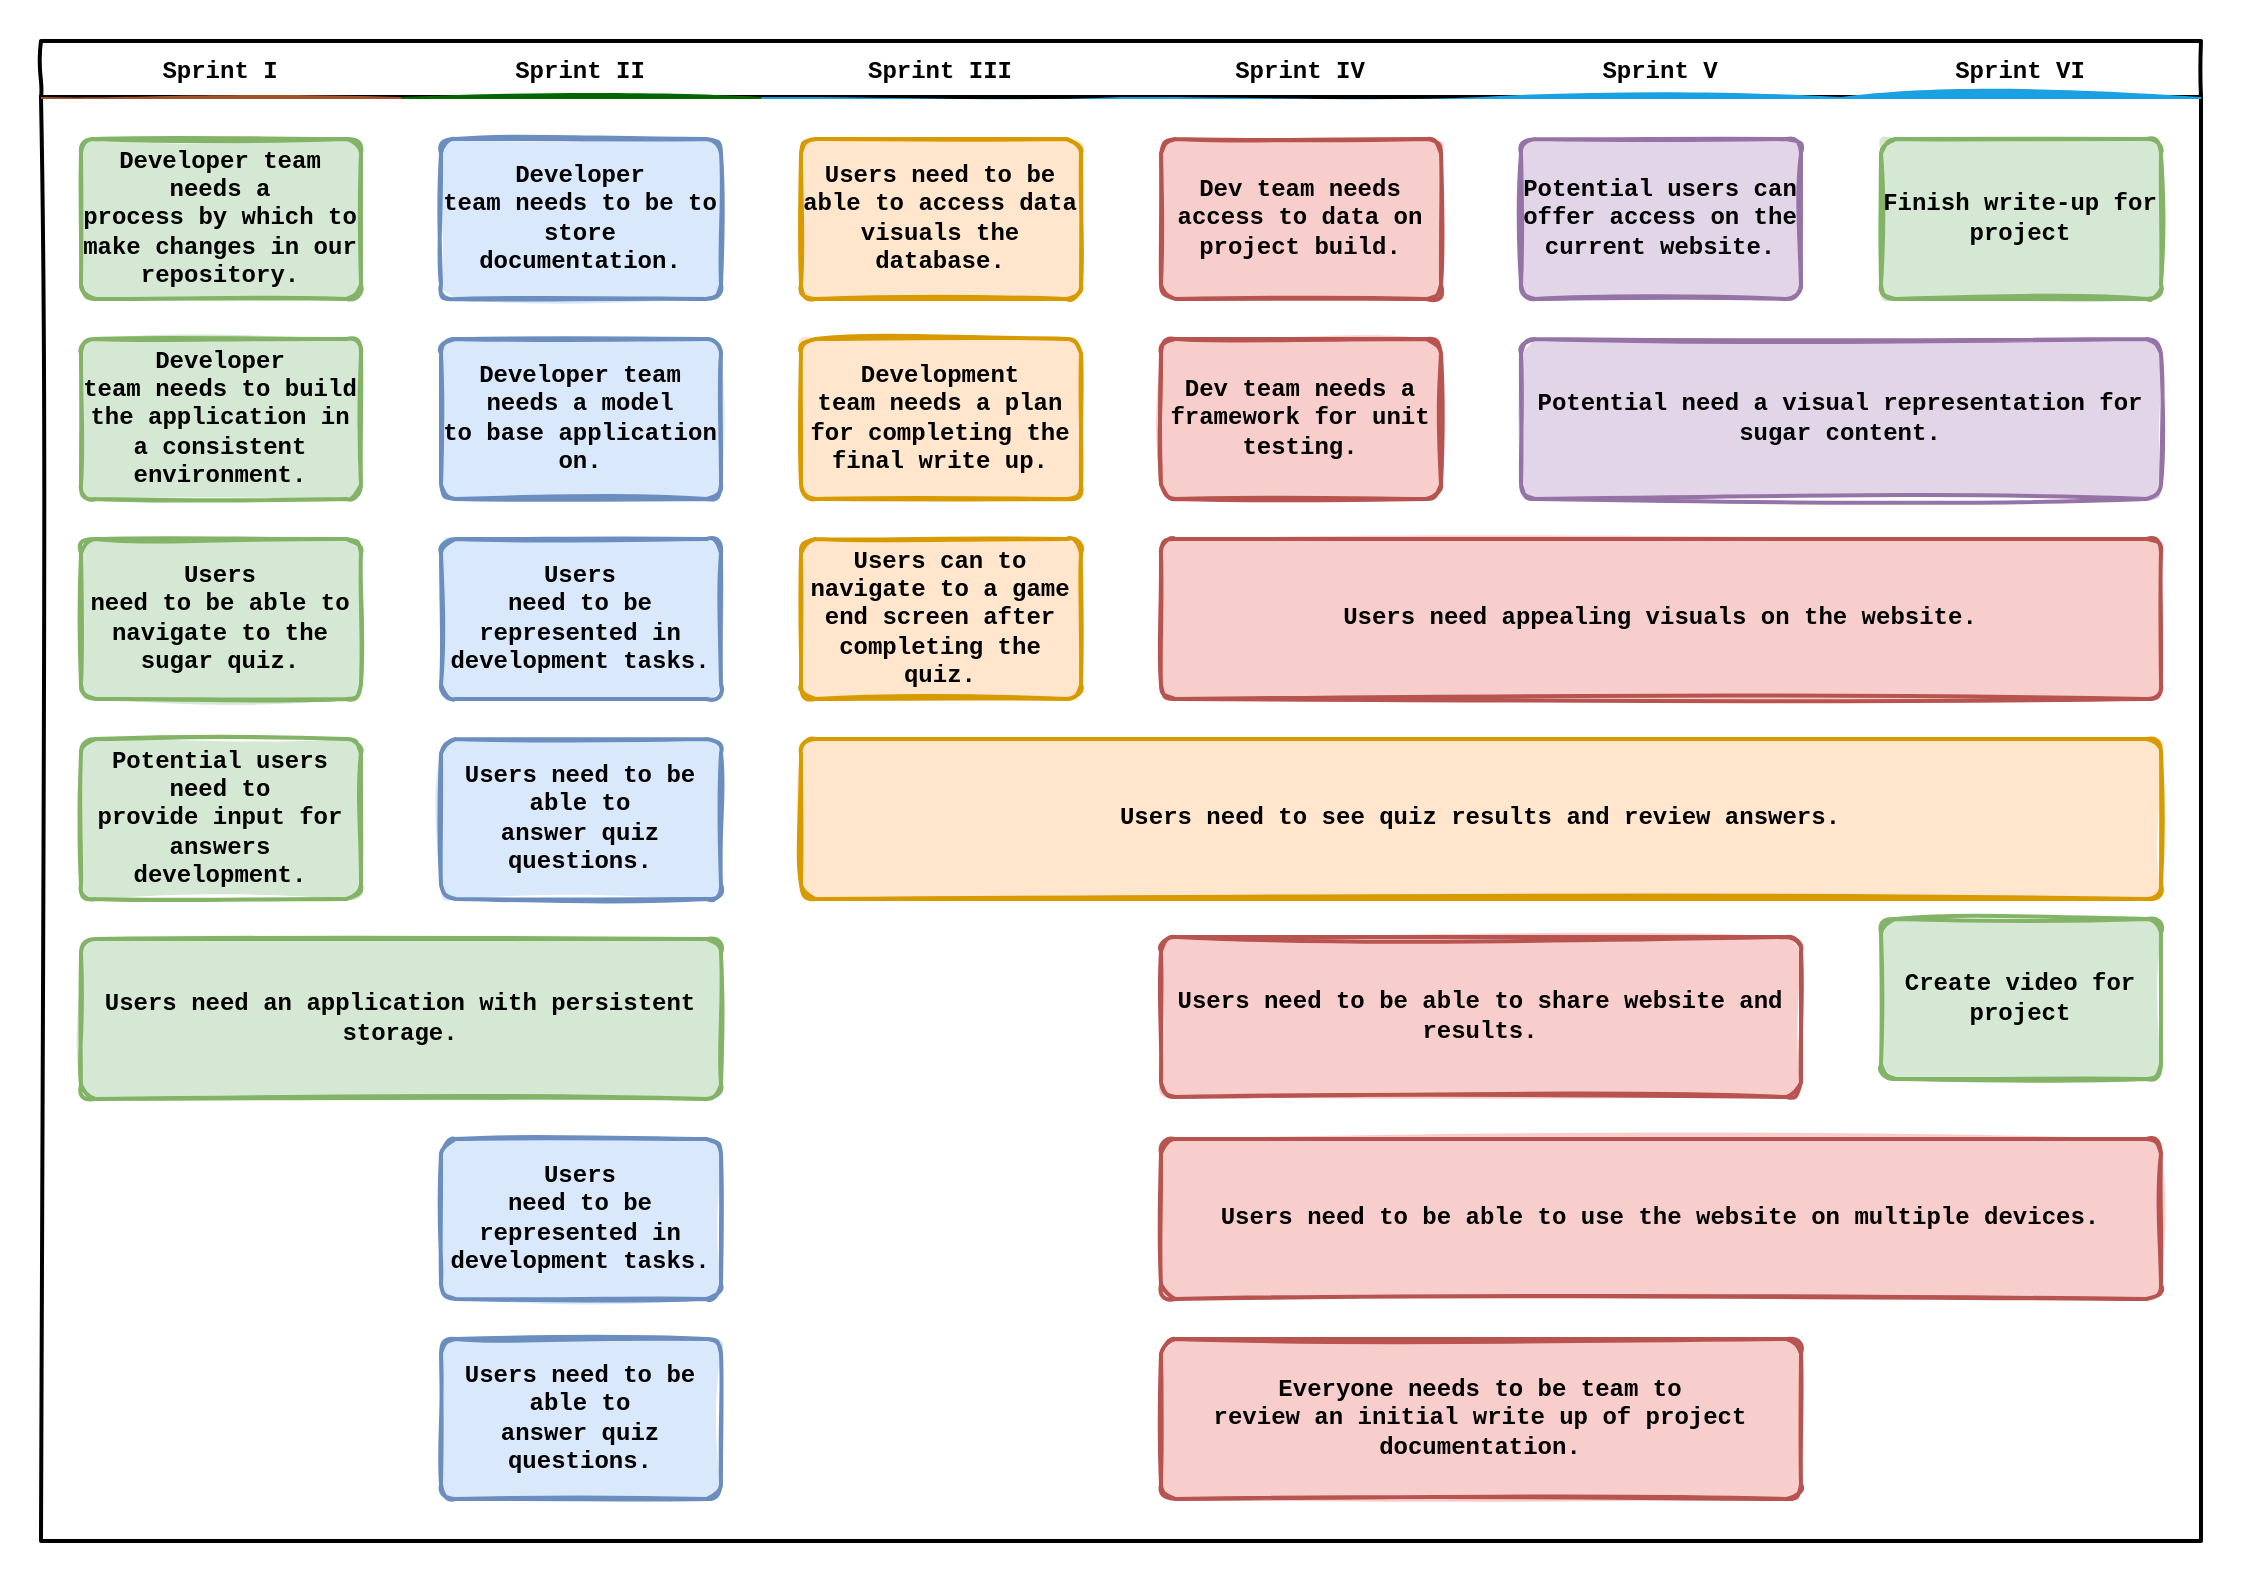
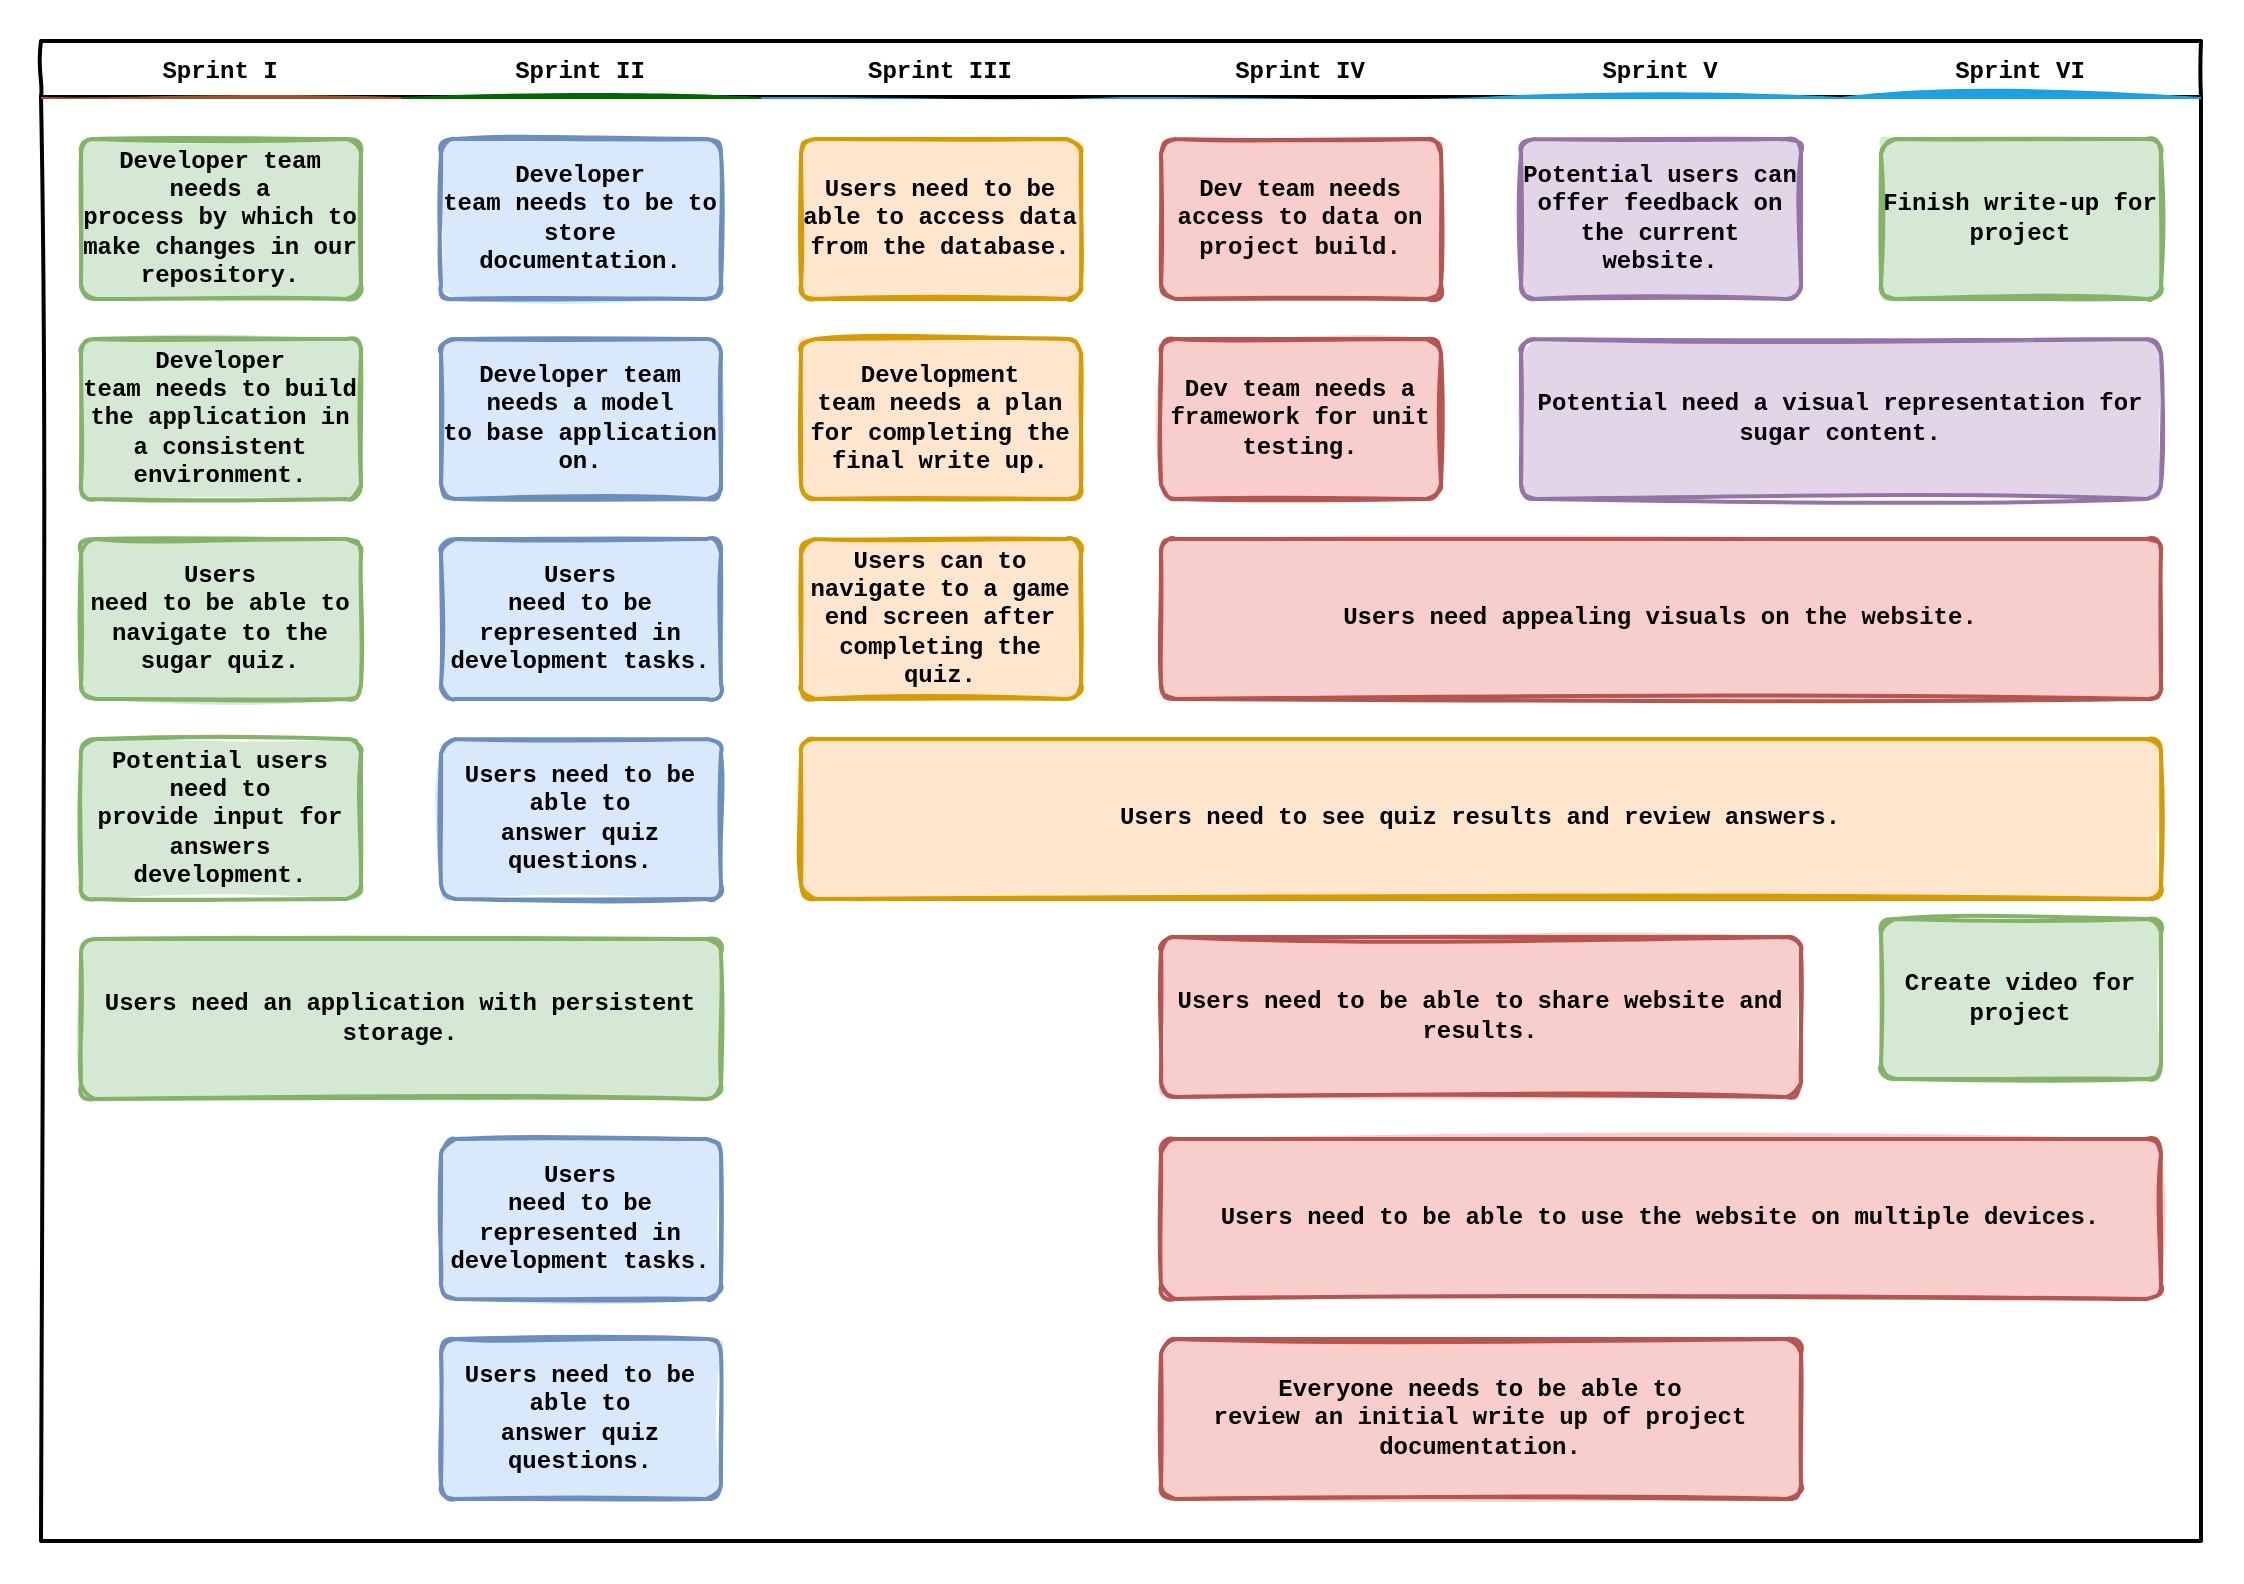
node "Users need to be able to access data visuals the database.": label "Users need to be able to access data visuals the database." -> "Users need to be able to access data from the database."
node "Potential users can offer access on the current website.": label "Potential users can offer access on the current website." -> "Potential users can offer feedback on the current website."
node "Everyone needs to be team to review an initial write up of project documentation.": label "Everyone needs to be team to review an initial write up of project documentation." -> "Everyone needs to be able to review an initial write up of project documentation."
